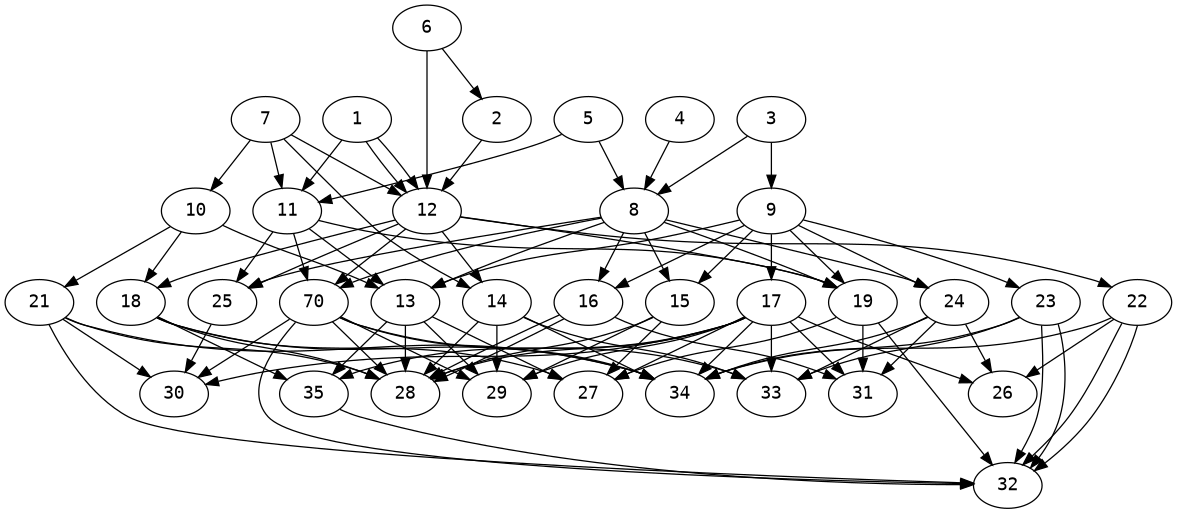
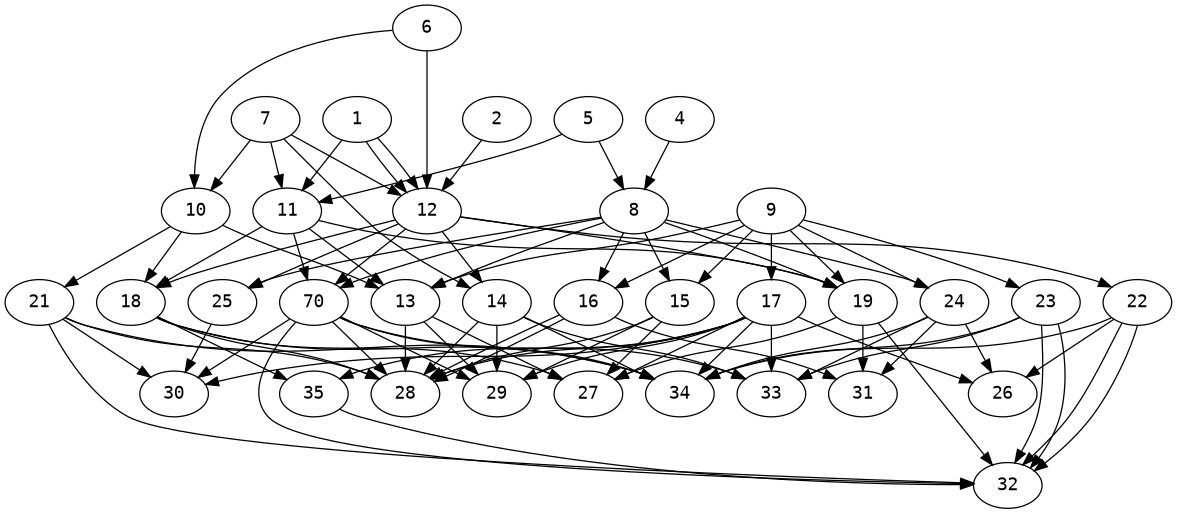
edge "6" -> "2": now "6" -> "10"
node "3": removed
edge "11" -> "25": now "11" -> "18"
edge "13" -> "35": removed
edge "17" -> "31": removed
